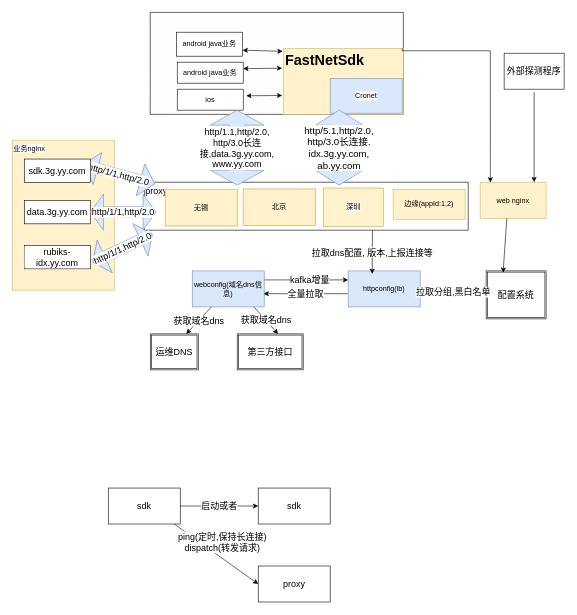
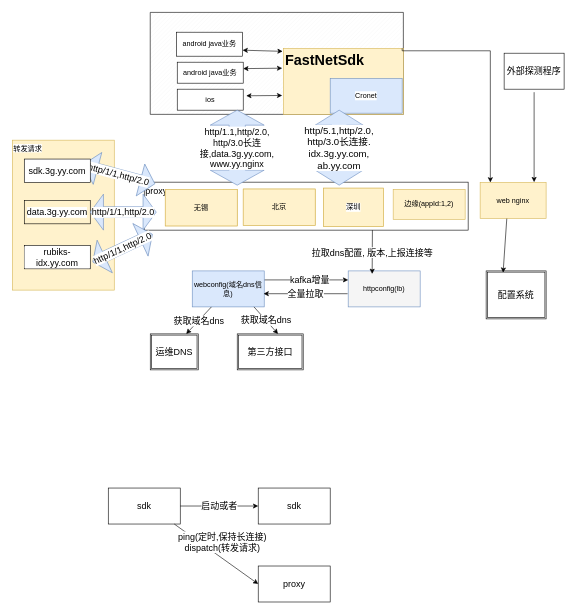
node "http/1.1,http/2.0, http/3.0长连接,data.3g.yy.com, www.yy.com": label "http/1.1,http/2.0, http/3.0长连接,data.3g.yy.com, www.yy.com" -> "http/1.1,http/2.0, http/3.0长连接,data.3g.yy.com, www.yy.nginx"
node "业务nginx": label "业务nginx" -> "转发请求"
node "data.3g.yy.com": fillcolor #ffffff -> #fff2cc
node "httpconfig(lb)": fillcolor #dae8fc -> #f5f5f5
edge "httpconfig(lb)" -> "配置系统": removed, label "拉取分组,黑白名单"
